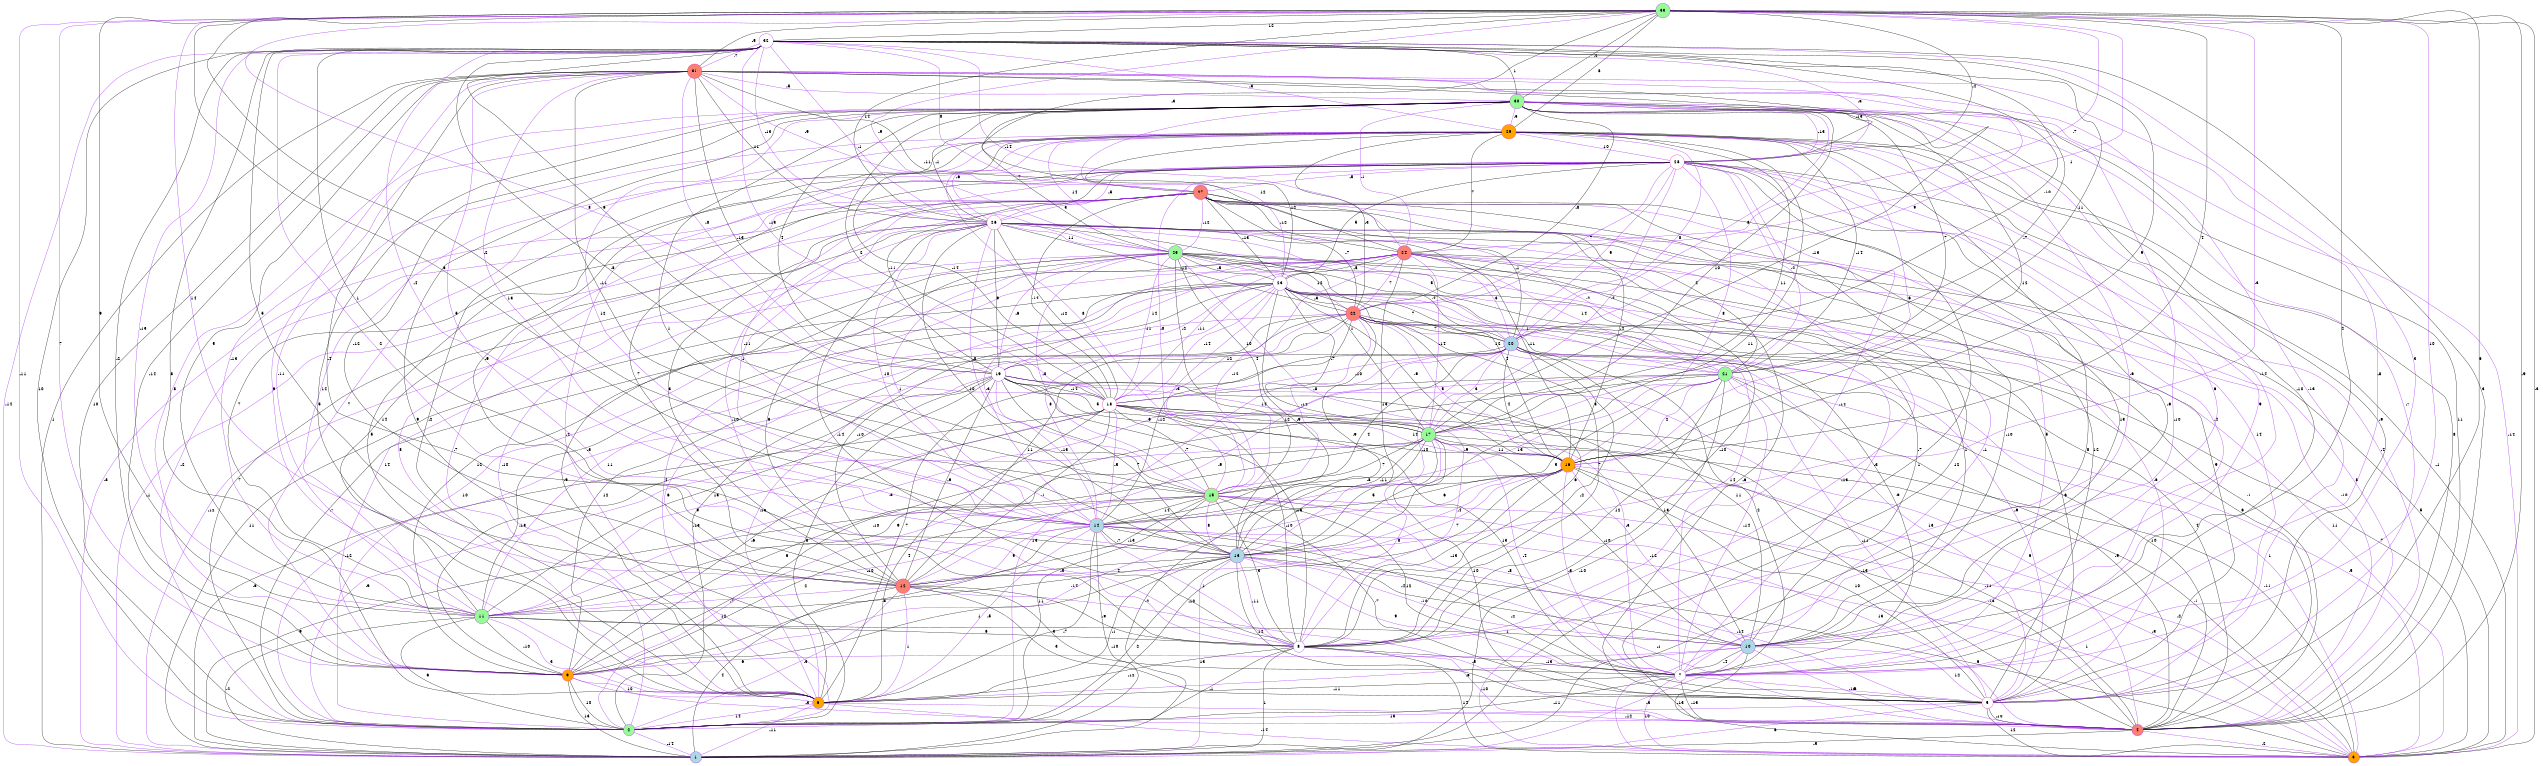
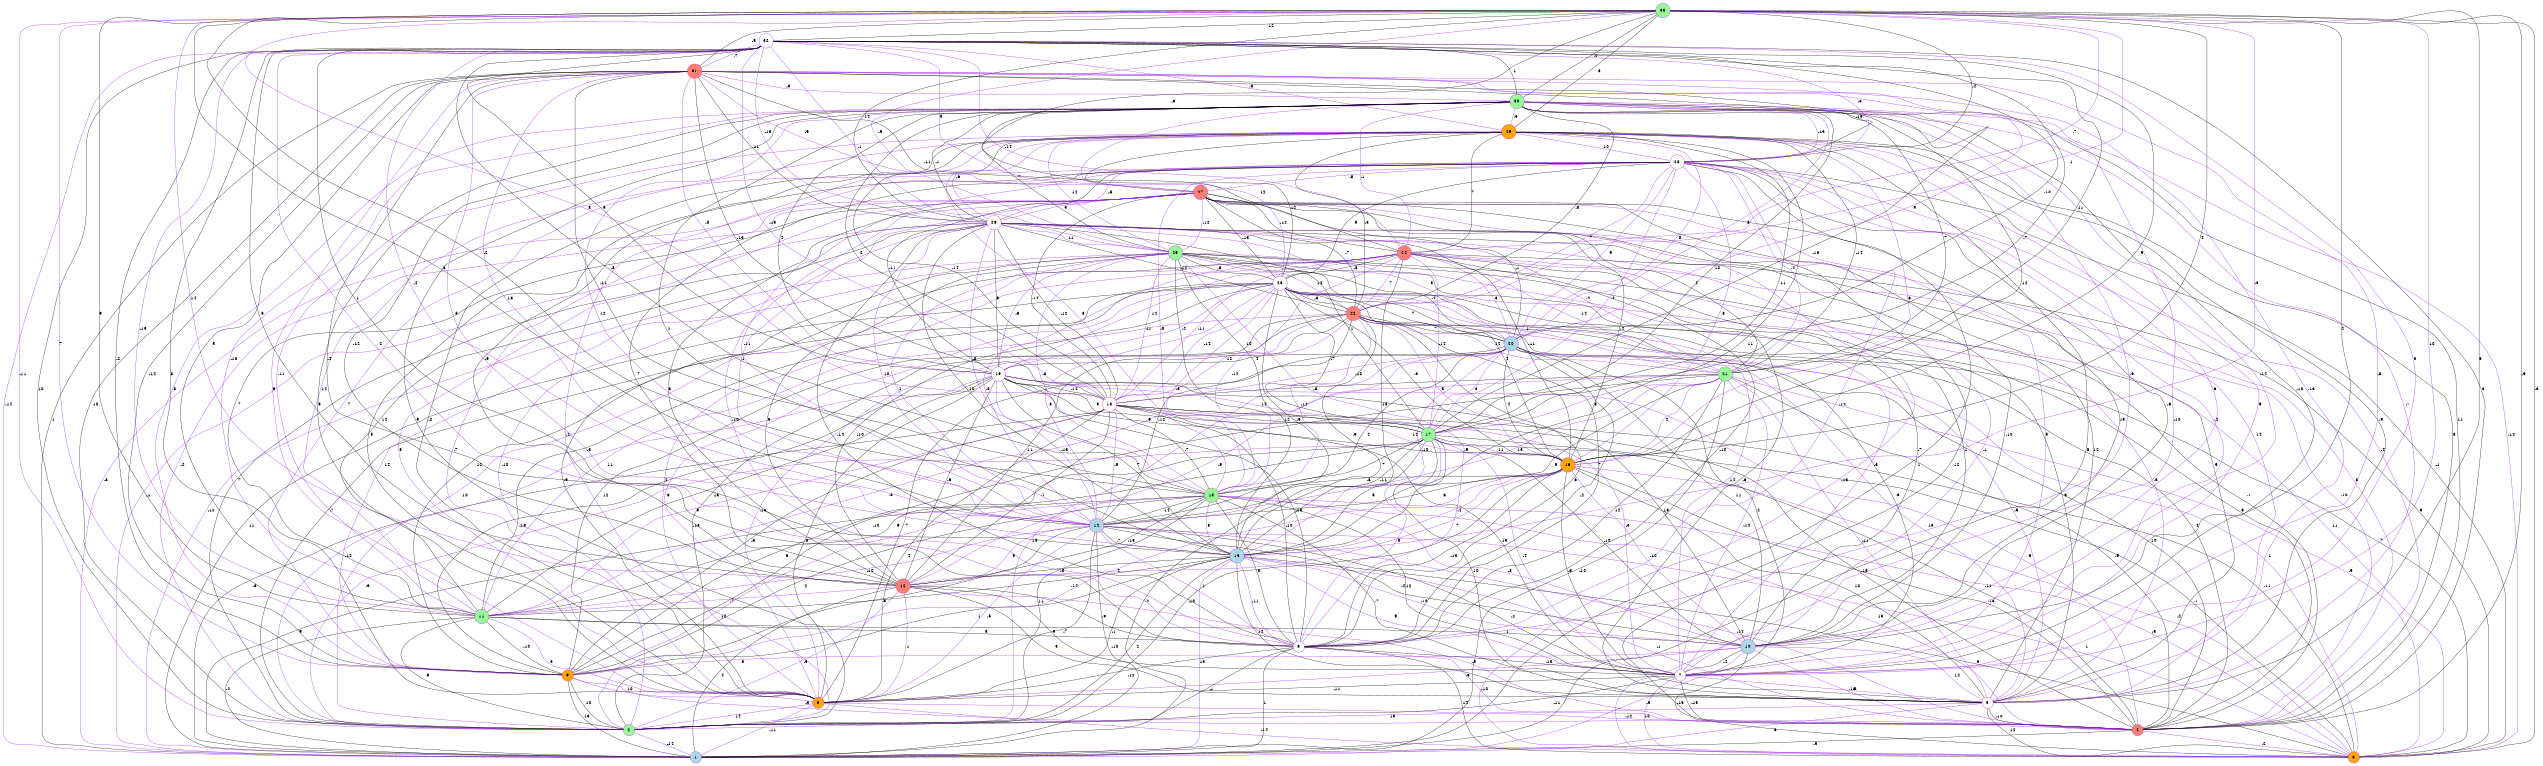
edge "16" -- "7": color purple -> black
